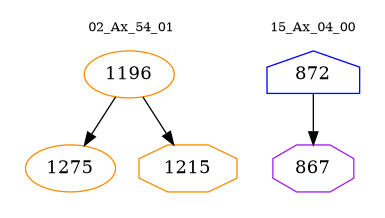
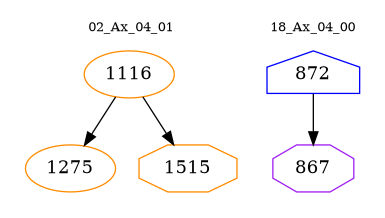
cluster "02_Ax_54_01": label "02_Ax_54_01" -> "02_Ax_04_01"
cluster "15_Ax_04_00": label "15_Ax_04_00" -> "18_Ax_04_00"
node "1196": label "1196" -> "1116"
node "1215": label "1215" -> "1515"
